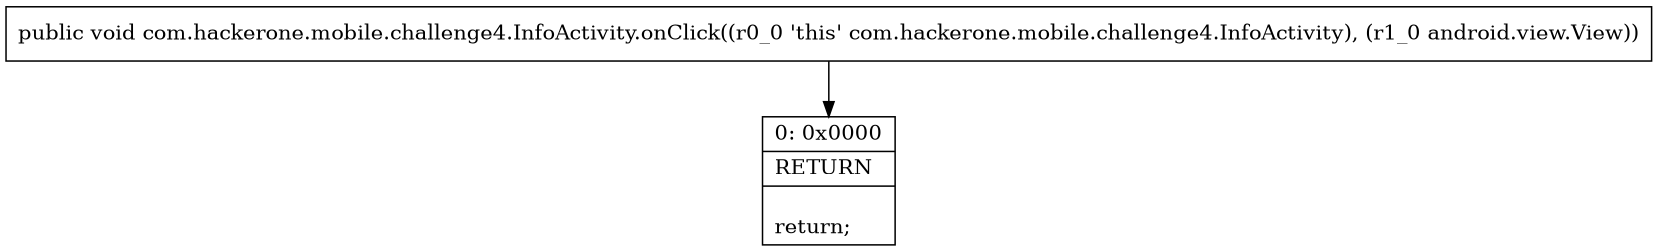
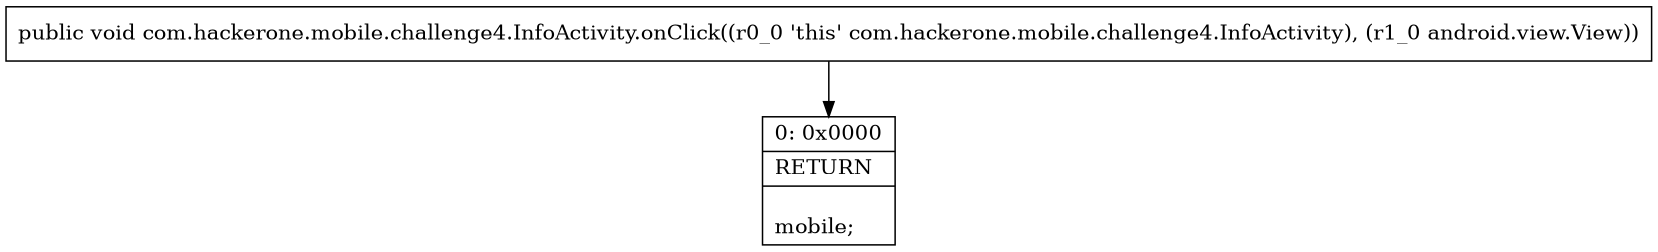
node "0: 0x0000": text "return;" -> "mobile;"
